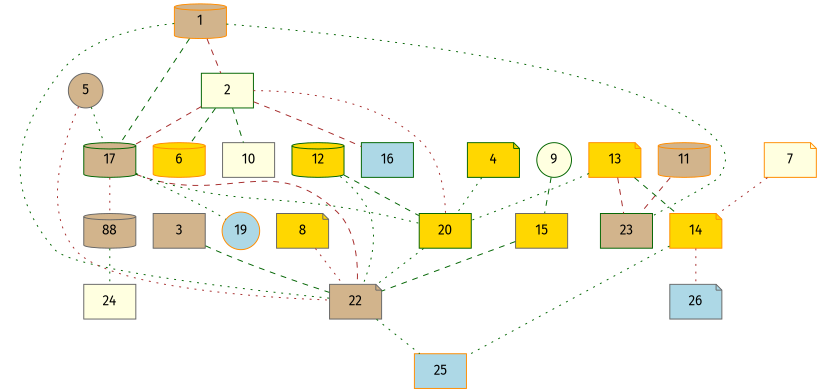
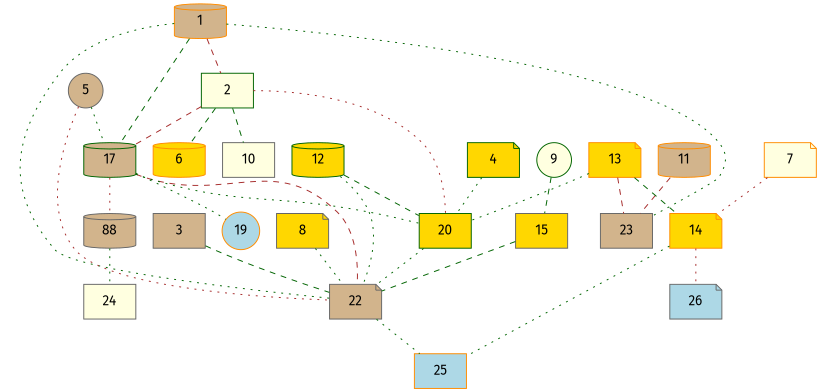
node "16": removed
node "23": color darkgreen -> gray40
edge "8" -- "22": color brown -> darkgreen
